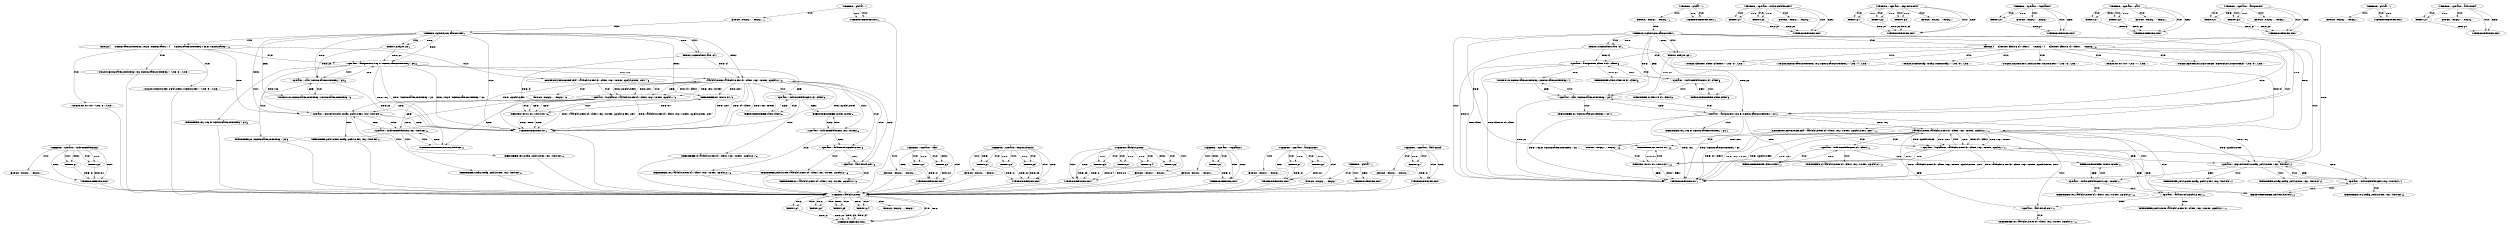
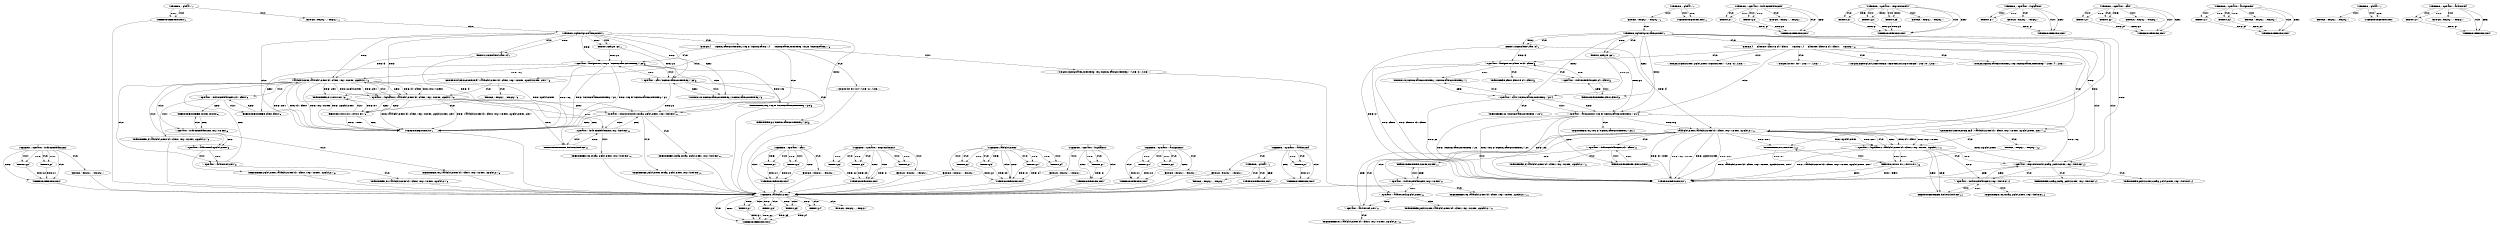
node "<(LOCAL,ClientPtr client: ClientPtr)<SUB>3</SUB>>": removed
node "<(LOCAL,__GLXconfig* config: __GLXconfig*)<SUB>5</SUB>>": removed
edge "(<operator>.assignment,client = cl->client)" -> "(IDENTIFIER,client,client = cl->client)": label "DDG: p2" -> "AST: "
node "<(LOCAL,__GLXscreen* pGlxScreen: __GLXscreen*)<SUB>5</SUB>>": removed
node "(IDENTIFIER,cl,client = cl->client)": removed
